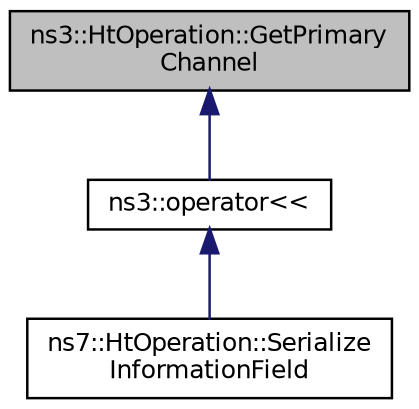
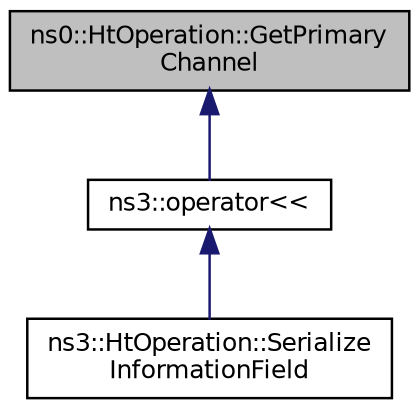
node "ns3::HtOperation::GetPrimary Channel": label "ns3::HtOperation::GetPrimary Channel" -> "ns0::HtOperation::GetPrimary Channel"
node "ns7::HtOperation::Serialize InformationField": label "ns7::HtOperation::Serialize InformationField" -> "ns3::HtOperation::Serialize InformationField"
